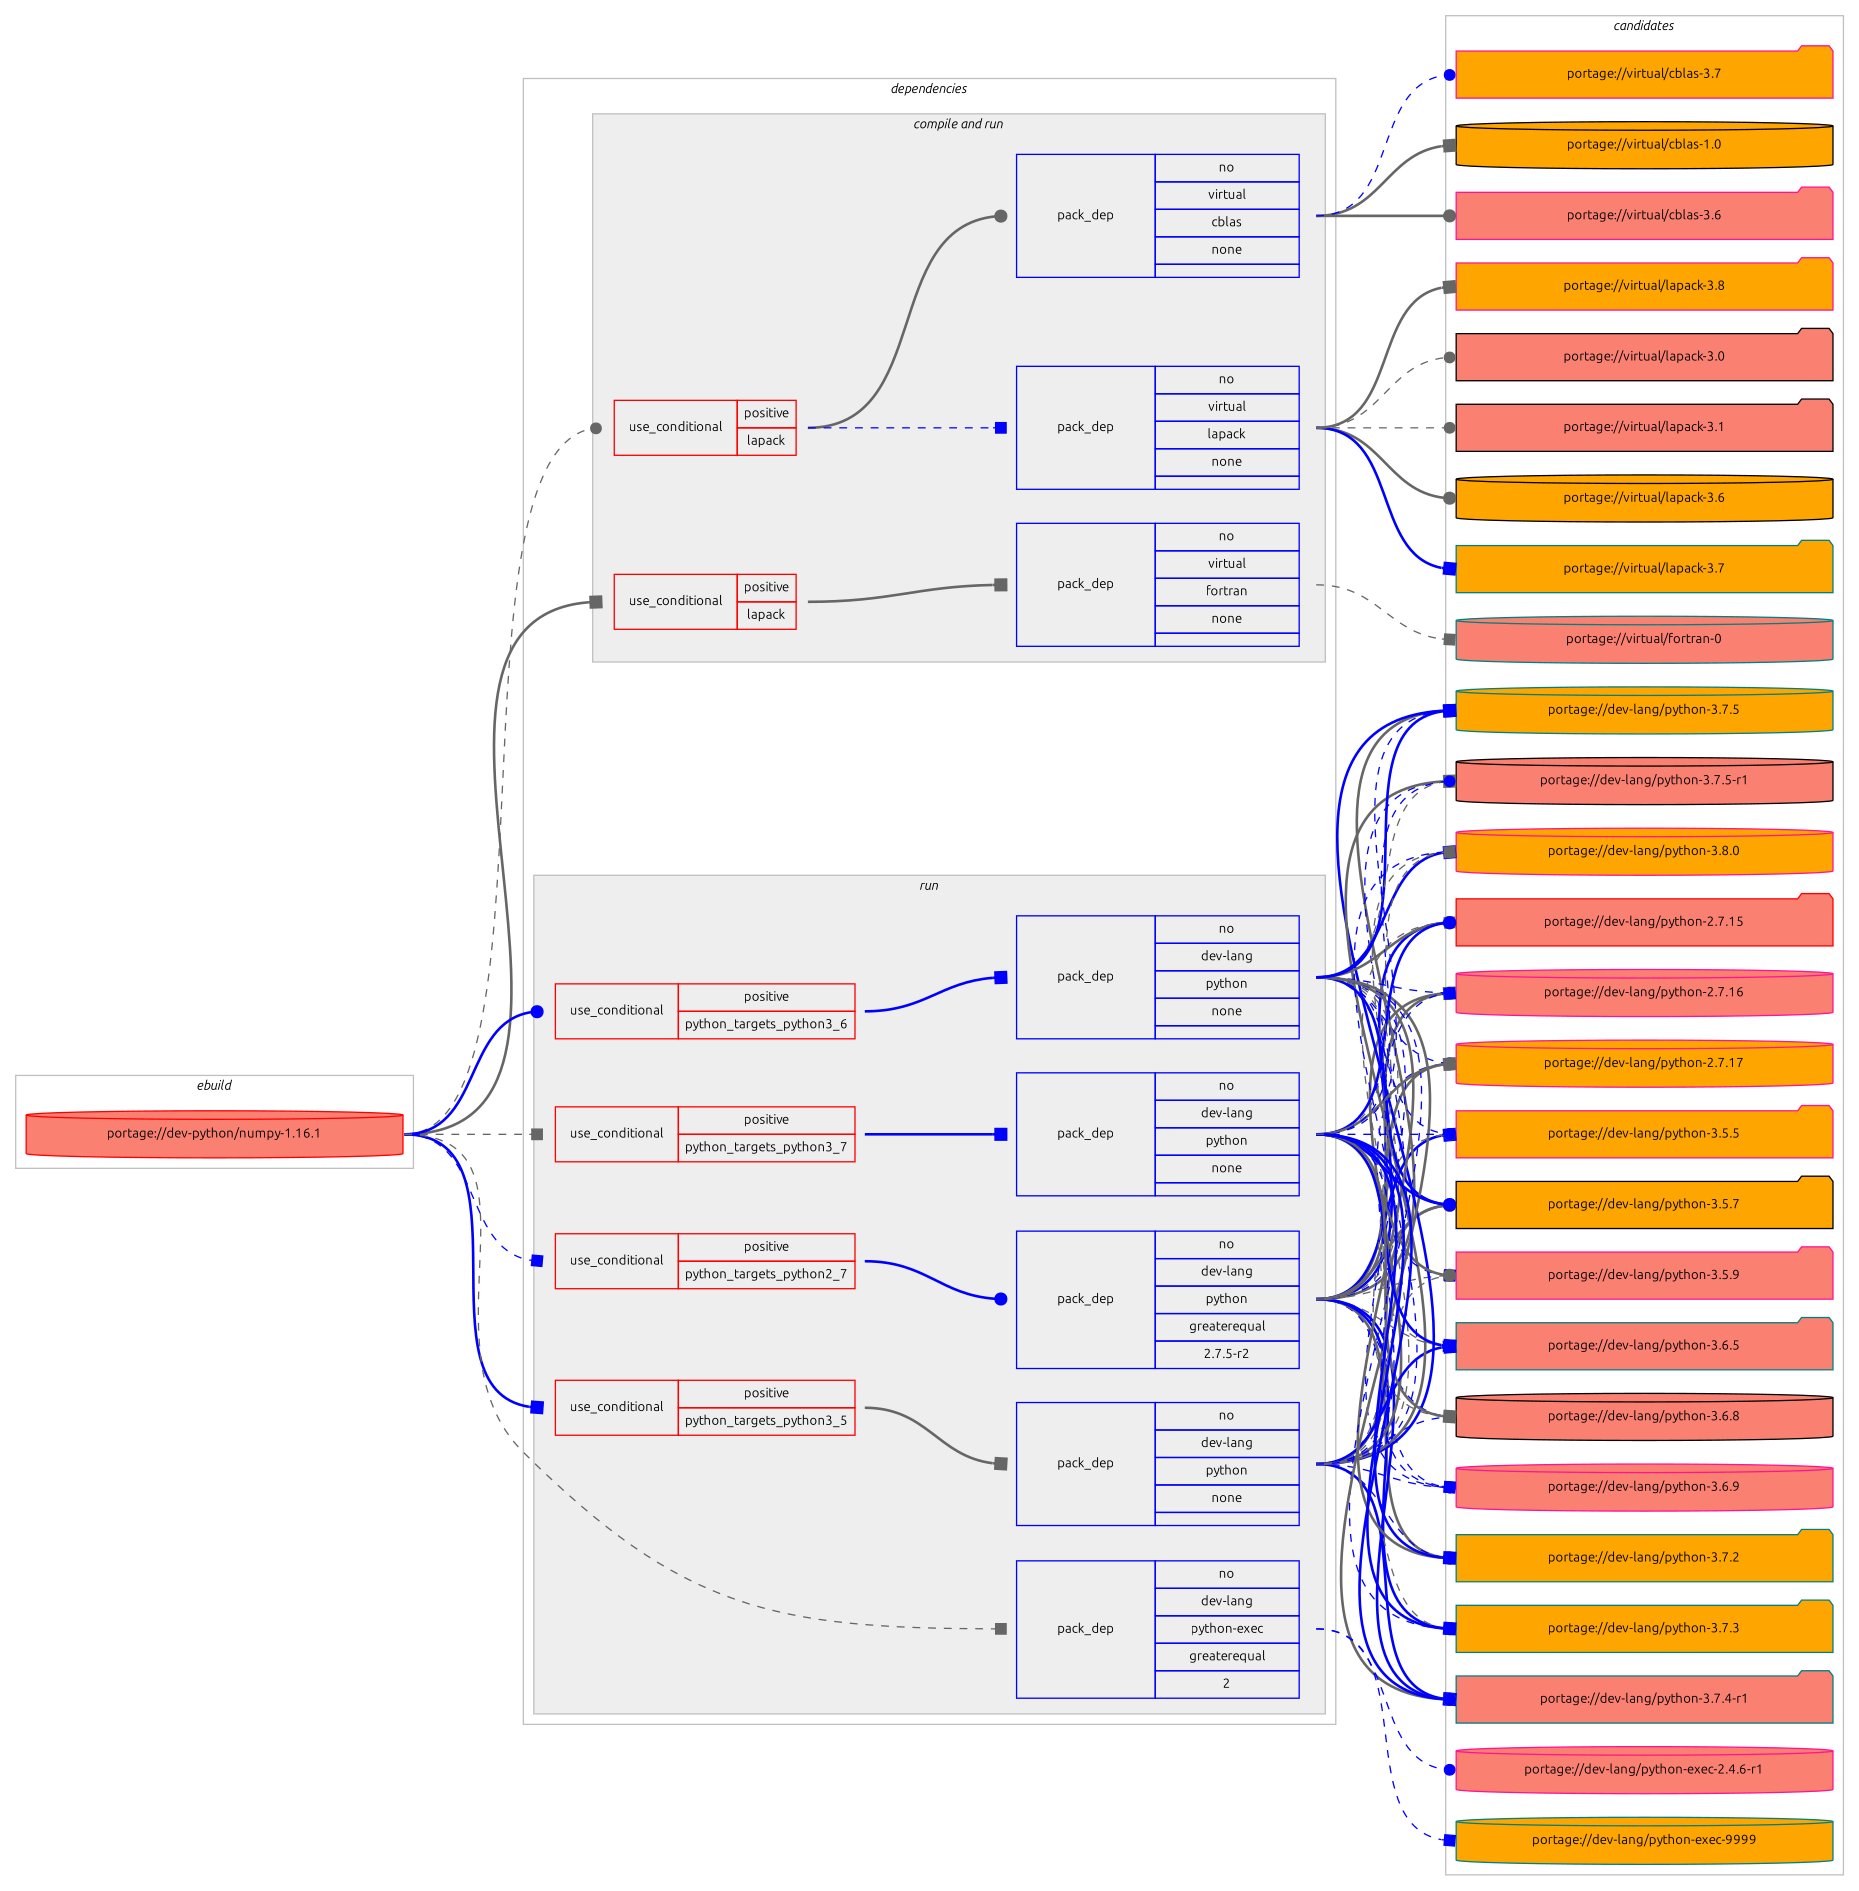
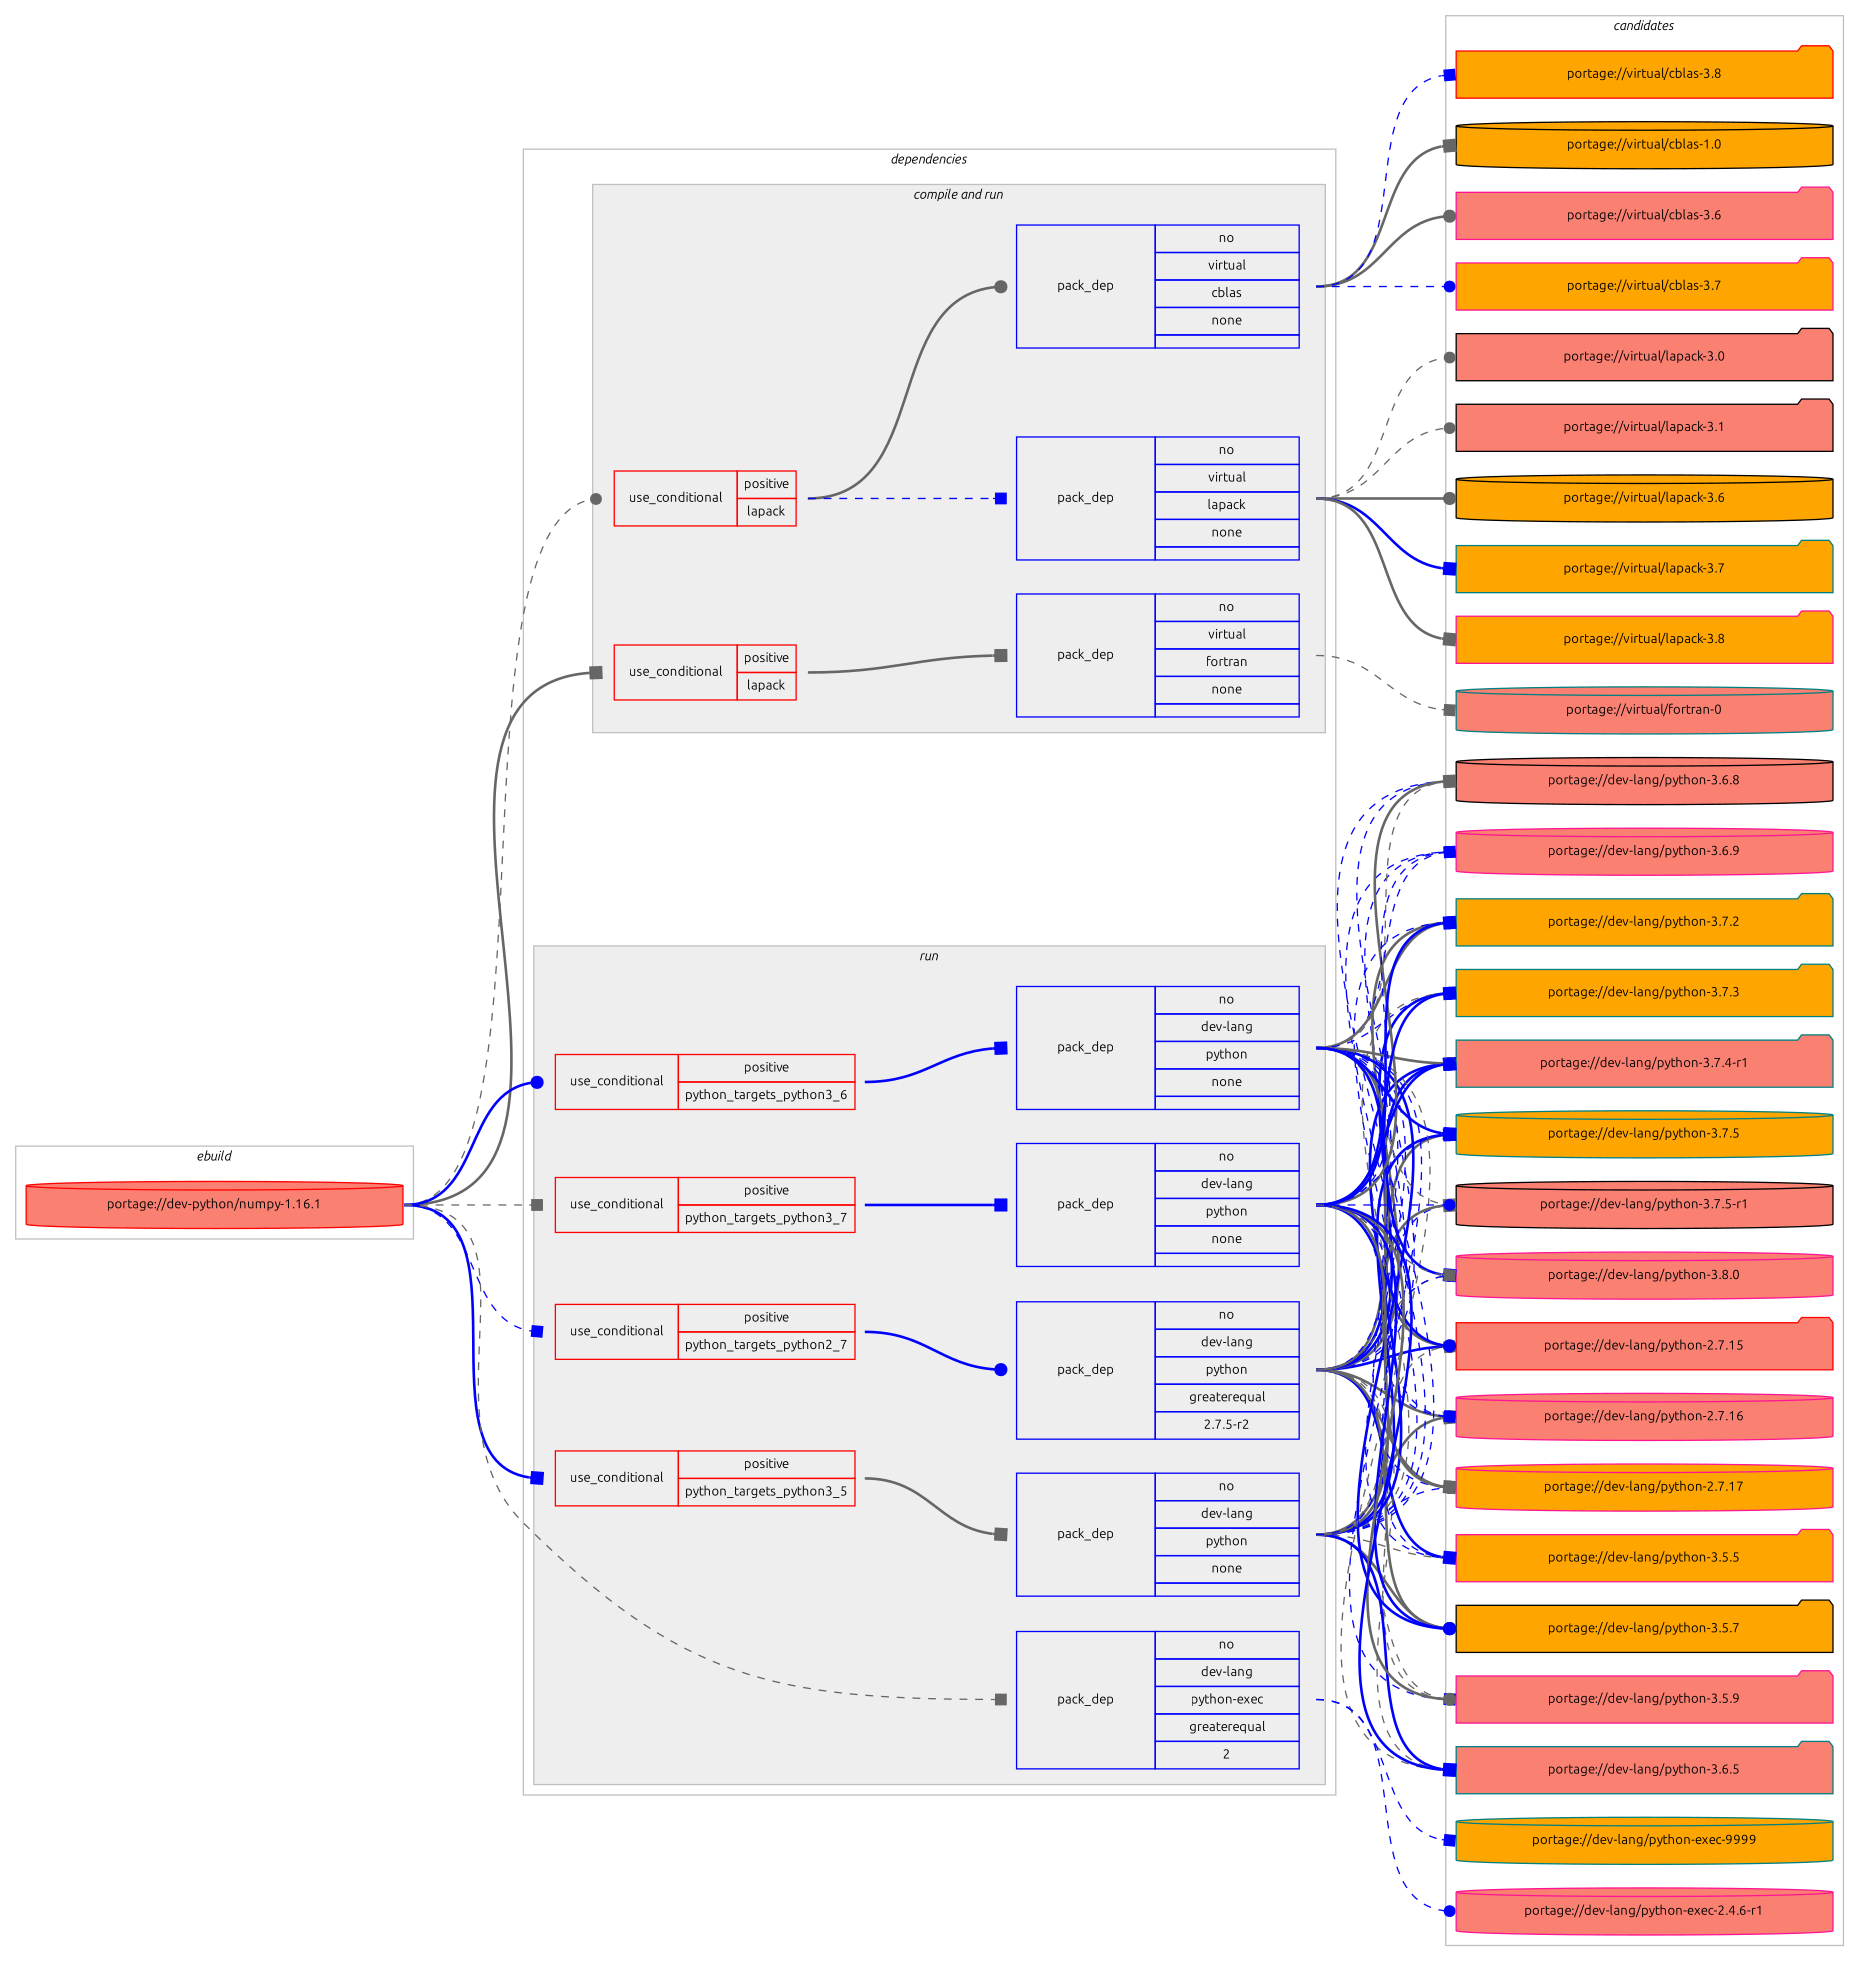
node "portage://virtual/cblas-3.8": added
node "portage://dev-lang/python-3.8.0": fillcolor orange -> salmon
